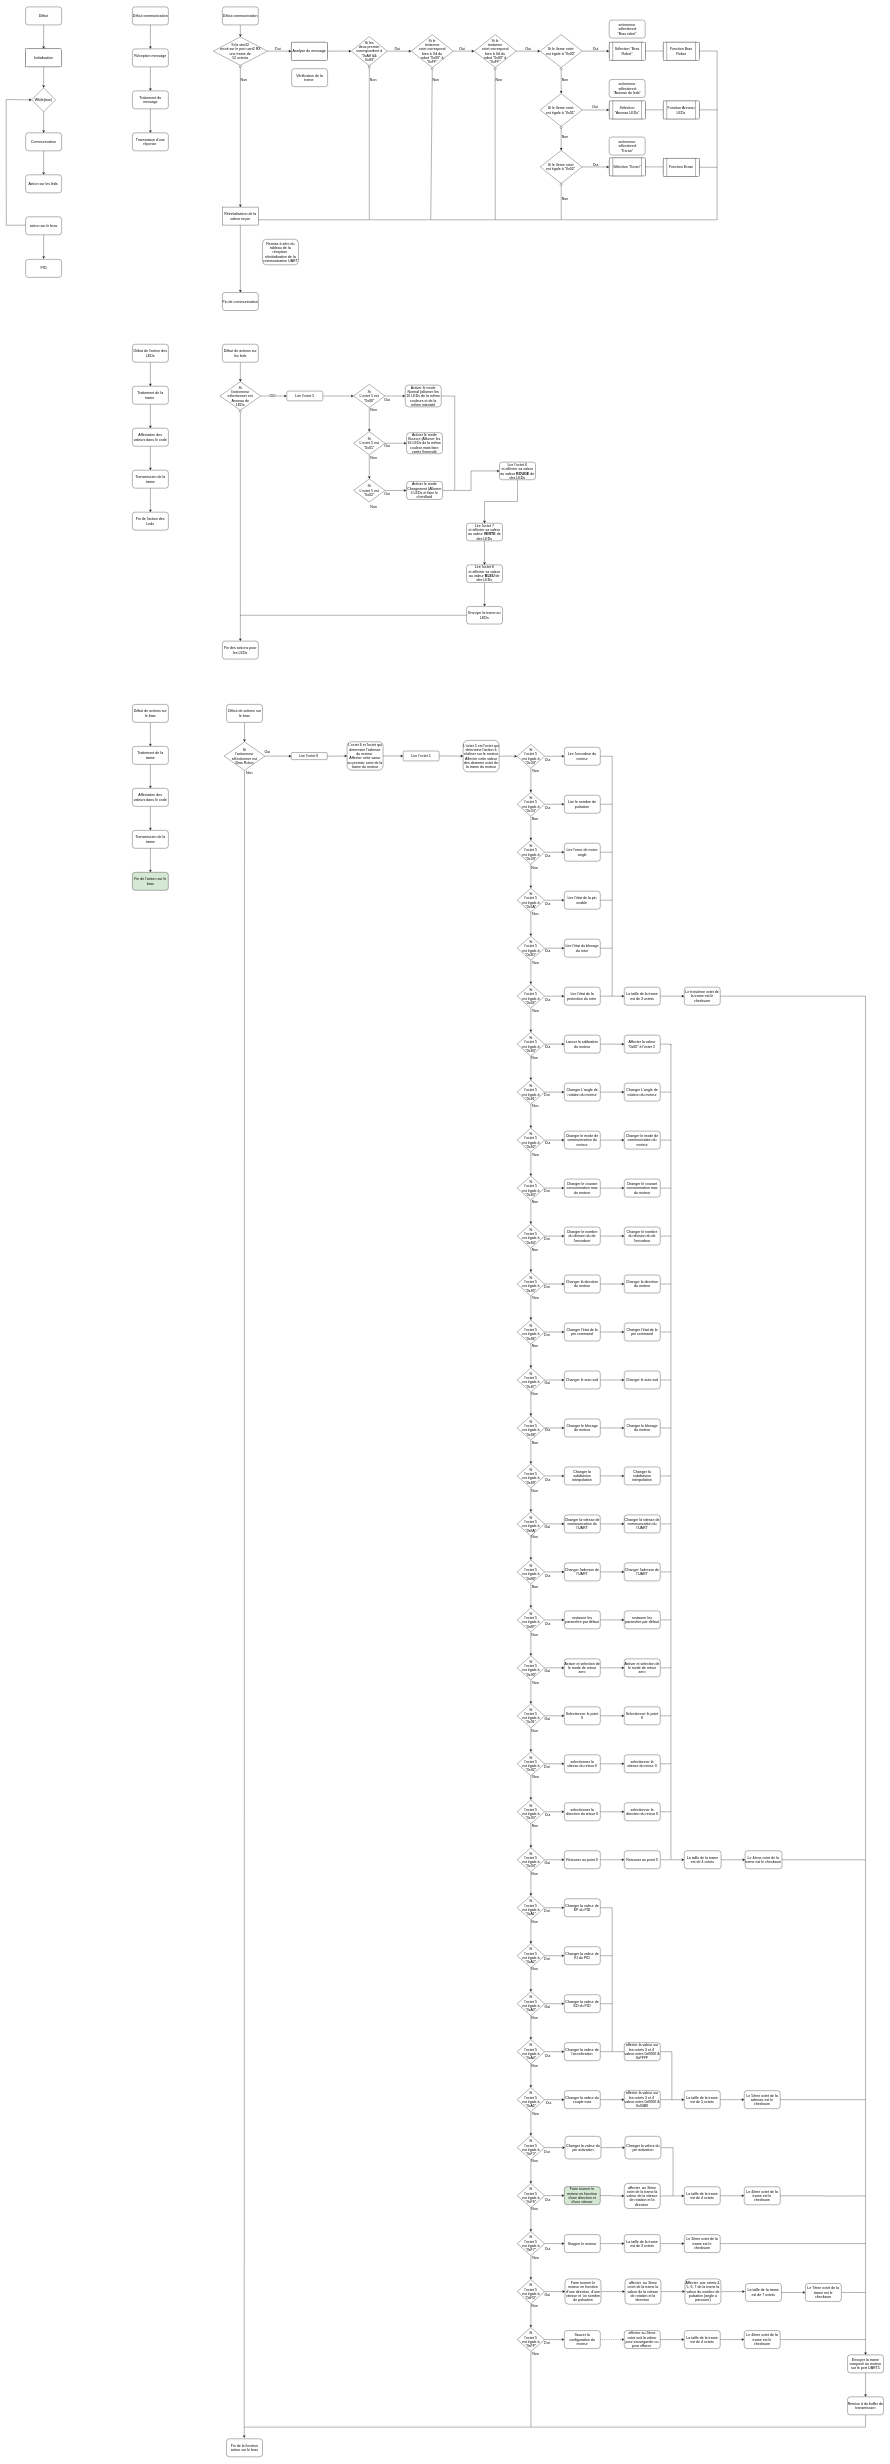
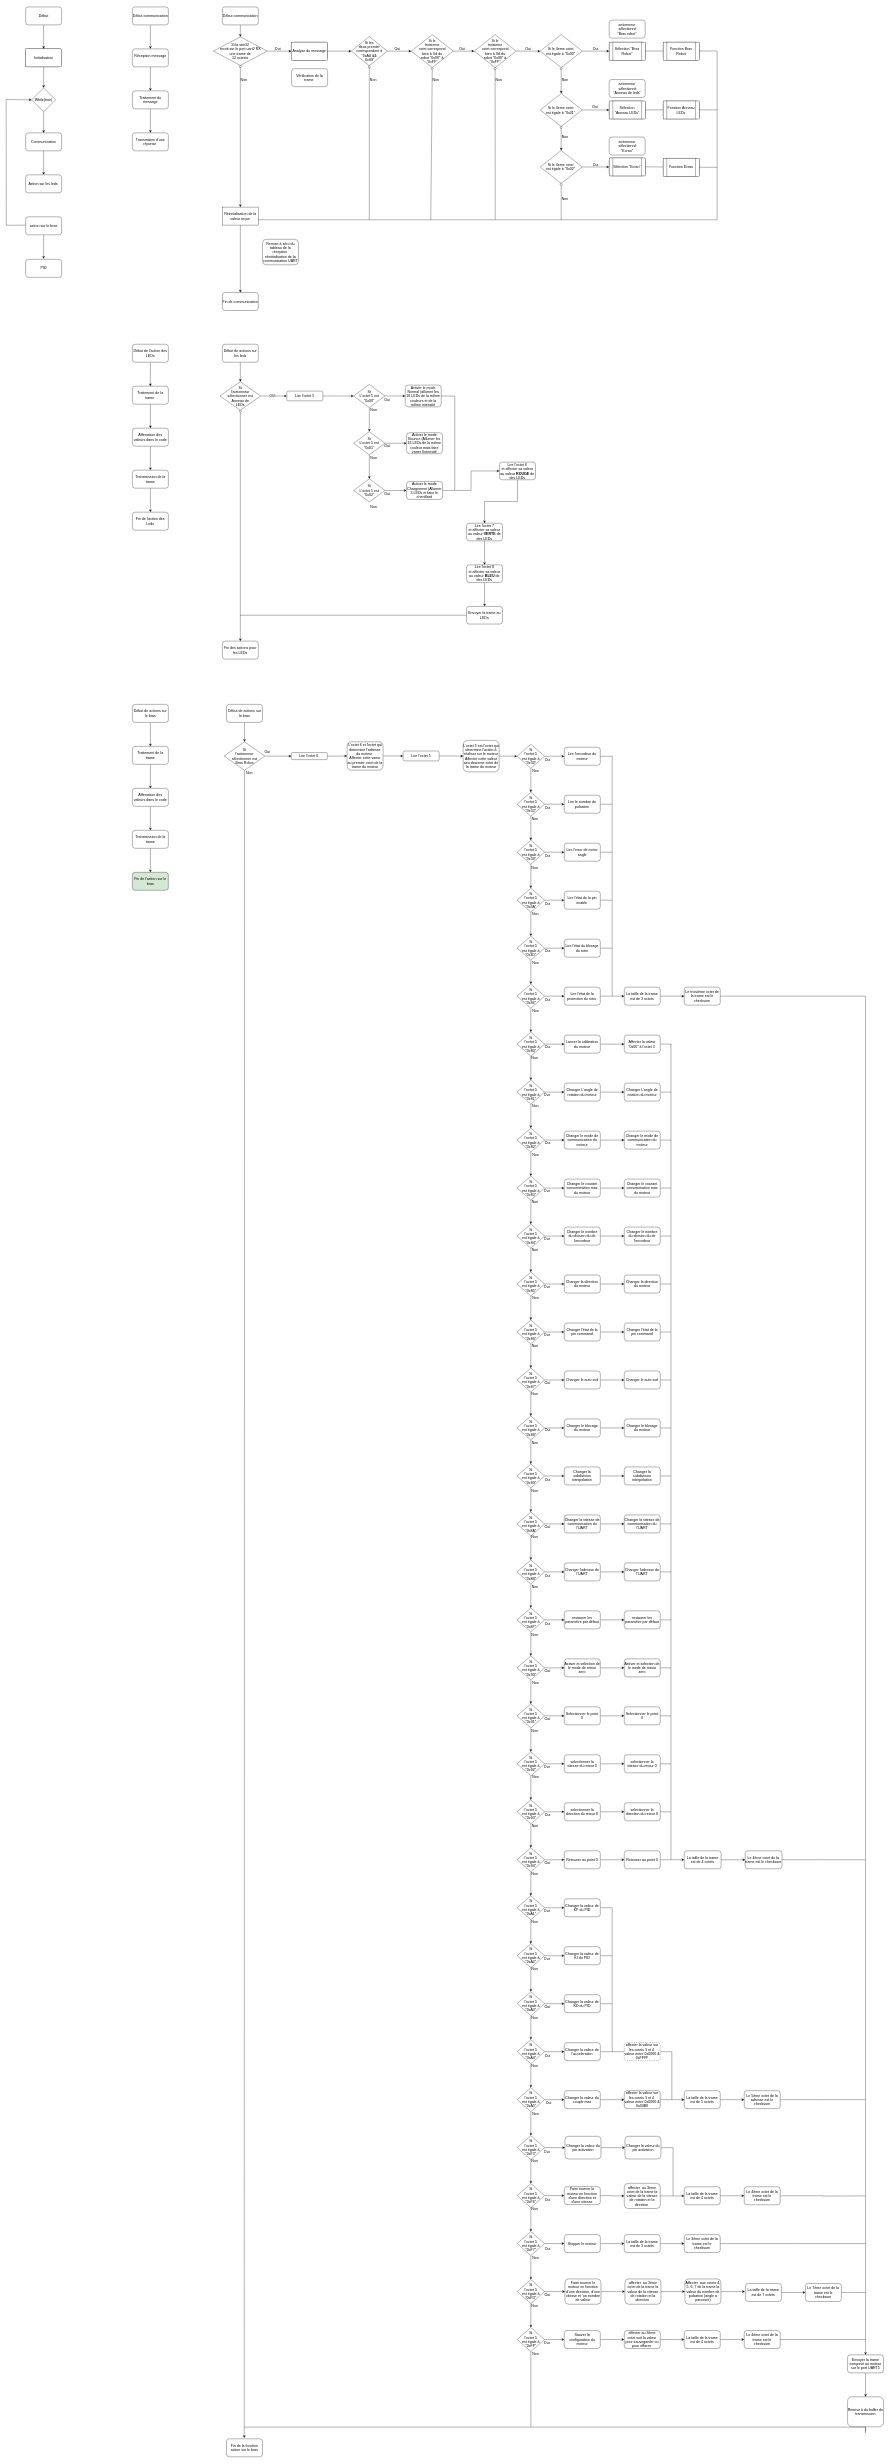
node "L'octet 5 est l'octet qui determine l'action à réaliser sur le moteur Affecter cette valeur des dexieme octet de la trame du moteur": label "L'octet 5 est l'octet qui determine l'action à réaliser sur le moteur Affecter cette valeur des dexieme octet de la trame du moteur" -> "L'octet 5 est l'octet qui determine l'action à réaliser sur le moteur Affecter cette valeur aeu dexieme octet de la trame du moteur"
node "affecter la valeur sur les octets 3 et 4 valeur entre 0x0000 & 0xFFFF": style solid -> dashed
node "Faire tourner le moteur en fonction d'une direction et d'une vitesse": fillcolor #d5e8d4 -> #ffffff
node "Faire tourner le moteur en fonction d'une direction, d'une vitesse et 'un nombre de pulsation": label "Faire tourner le moteur en fonction d'une direction, d'une vitesse et 'un nombre de pulsation" -> "Faire tourner le moteur en fonction d'une direction, d'une vitesse et 'un nombre de valeur"
edge "Sauver la configuration du moteur" -> "affecter au 3ème octet soit la valeur pour sauvegarder ou pour effacer": style dashed -> solid
node "Remise à du buffer de transmission": size 36x18 -> 36x30
